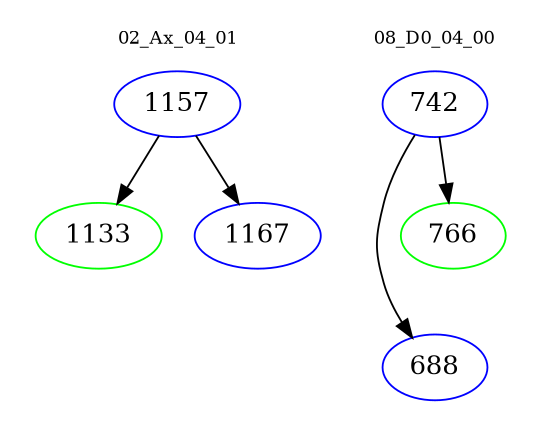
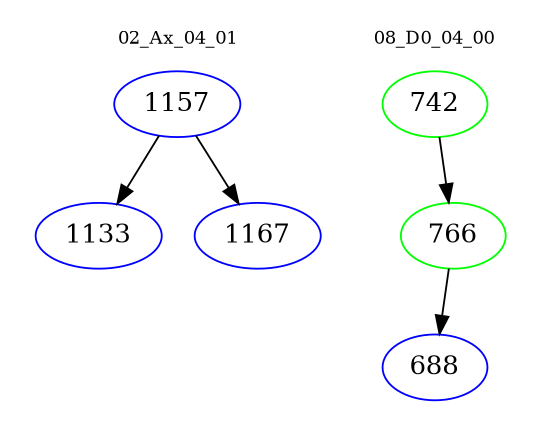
node "742": color blue -> green
edge "742" -> "688": now "766" -> "688"
node "1133": color green -> blue
